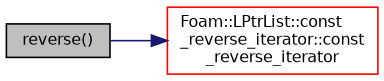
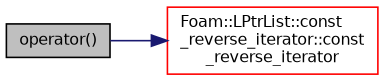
node "reverse()": label "reverse()" -> "operator()"
